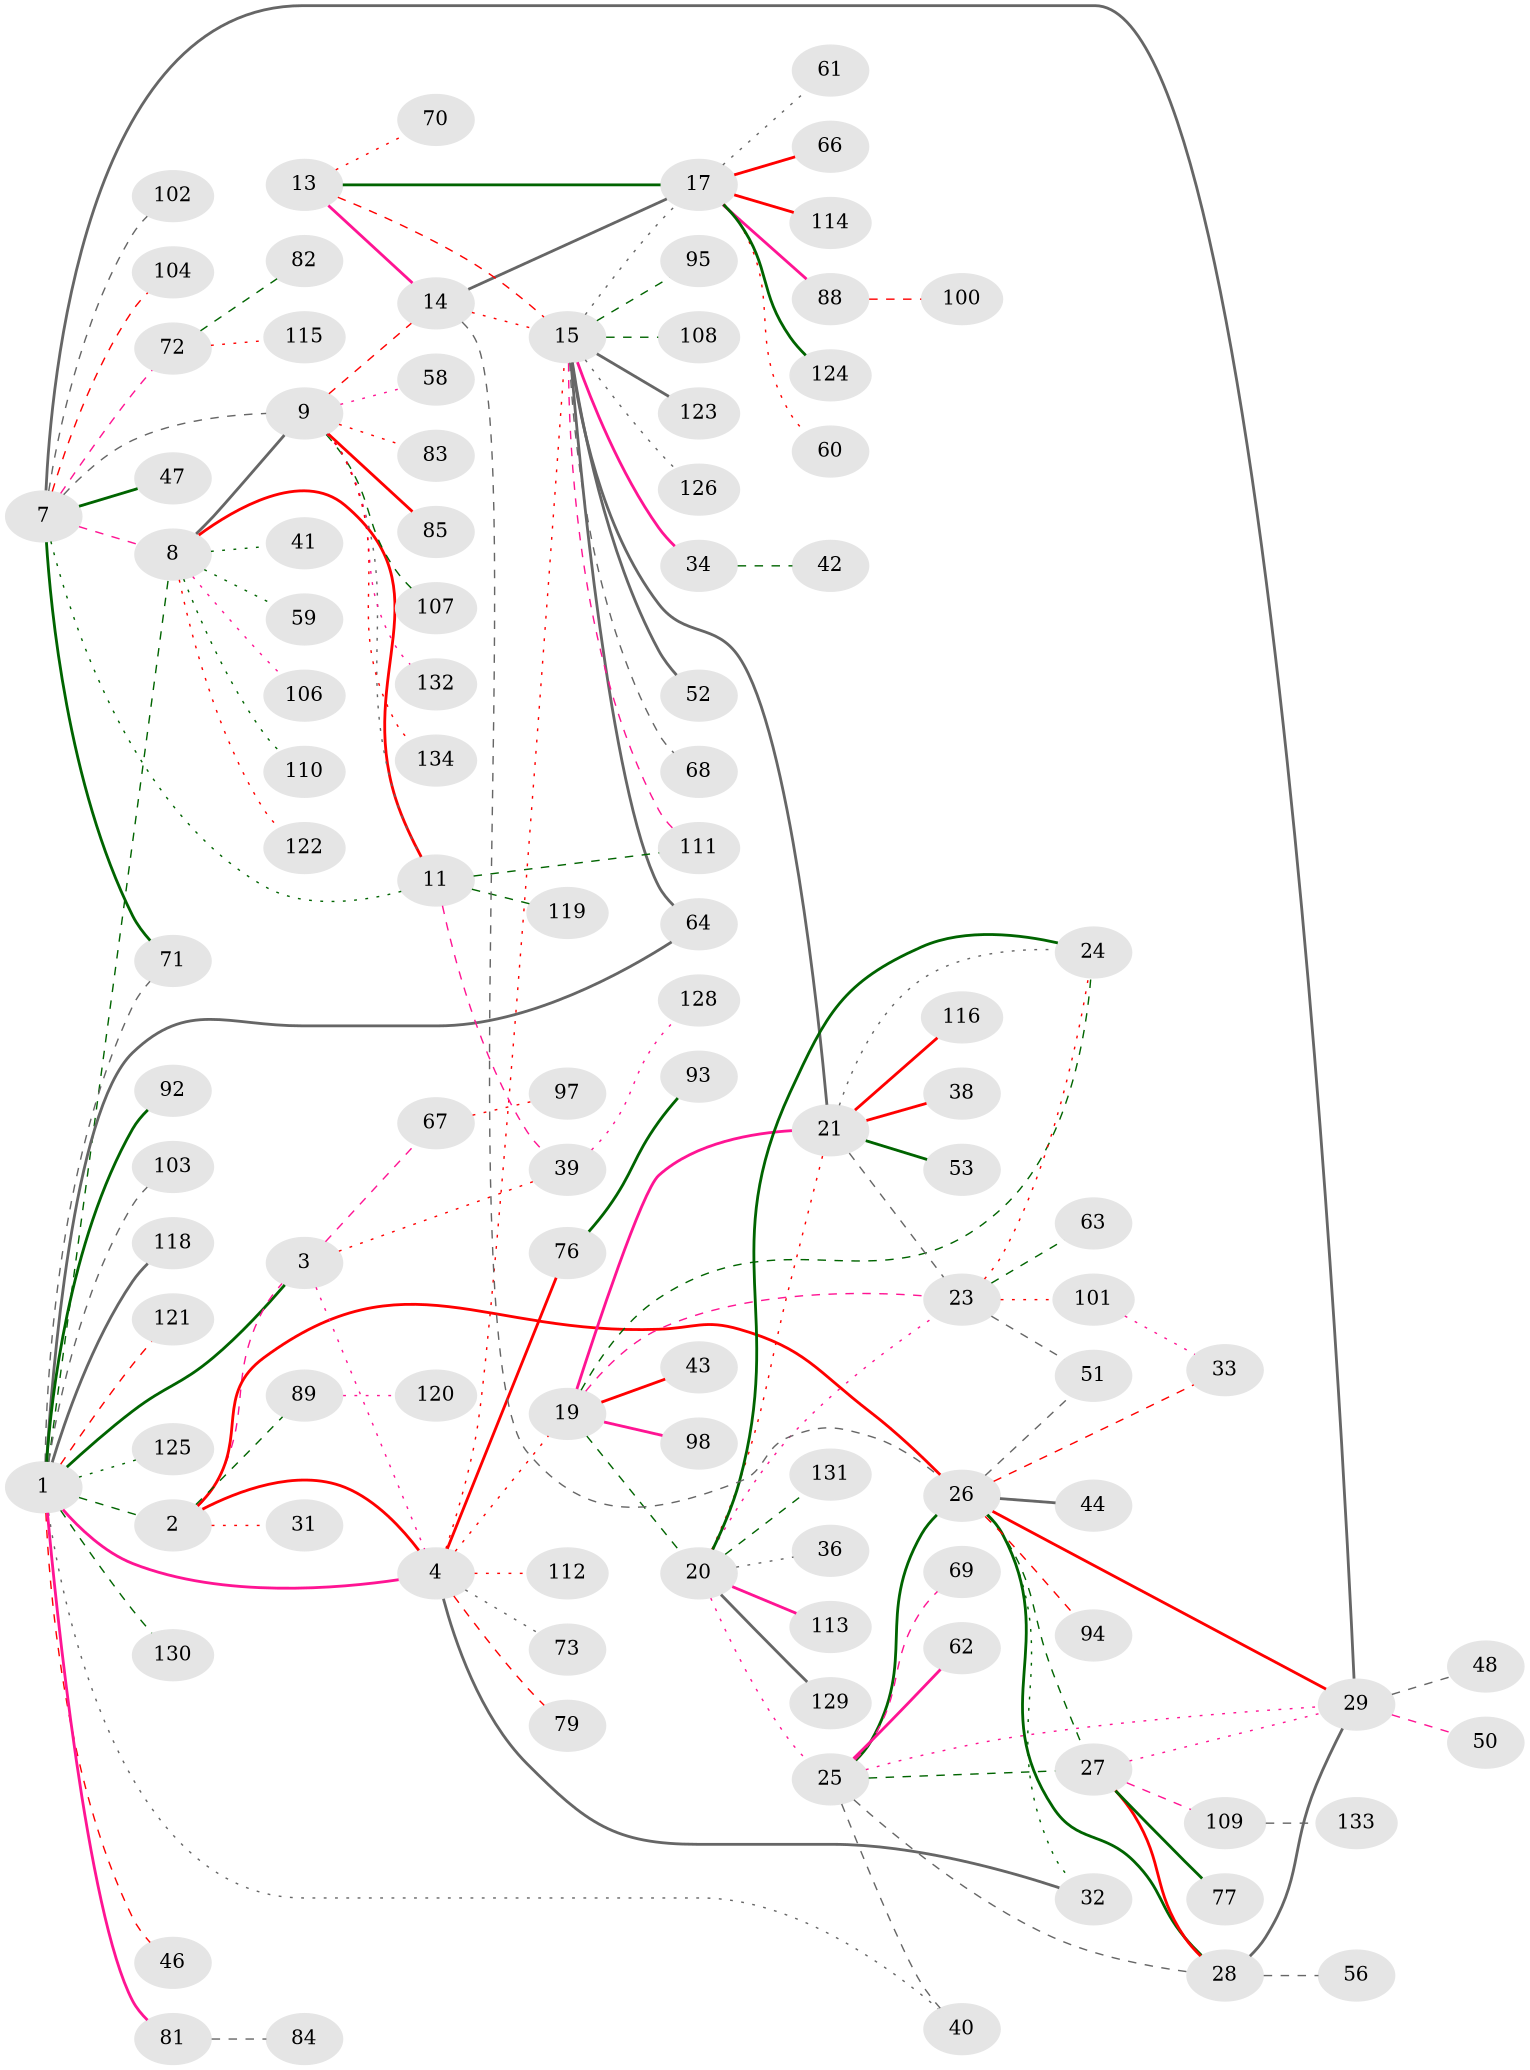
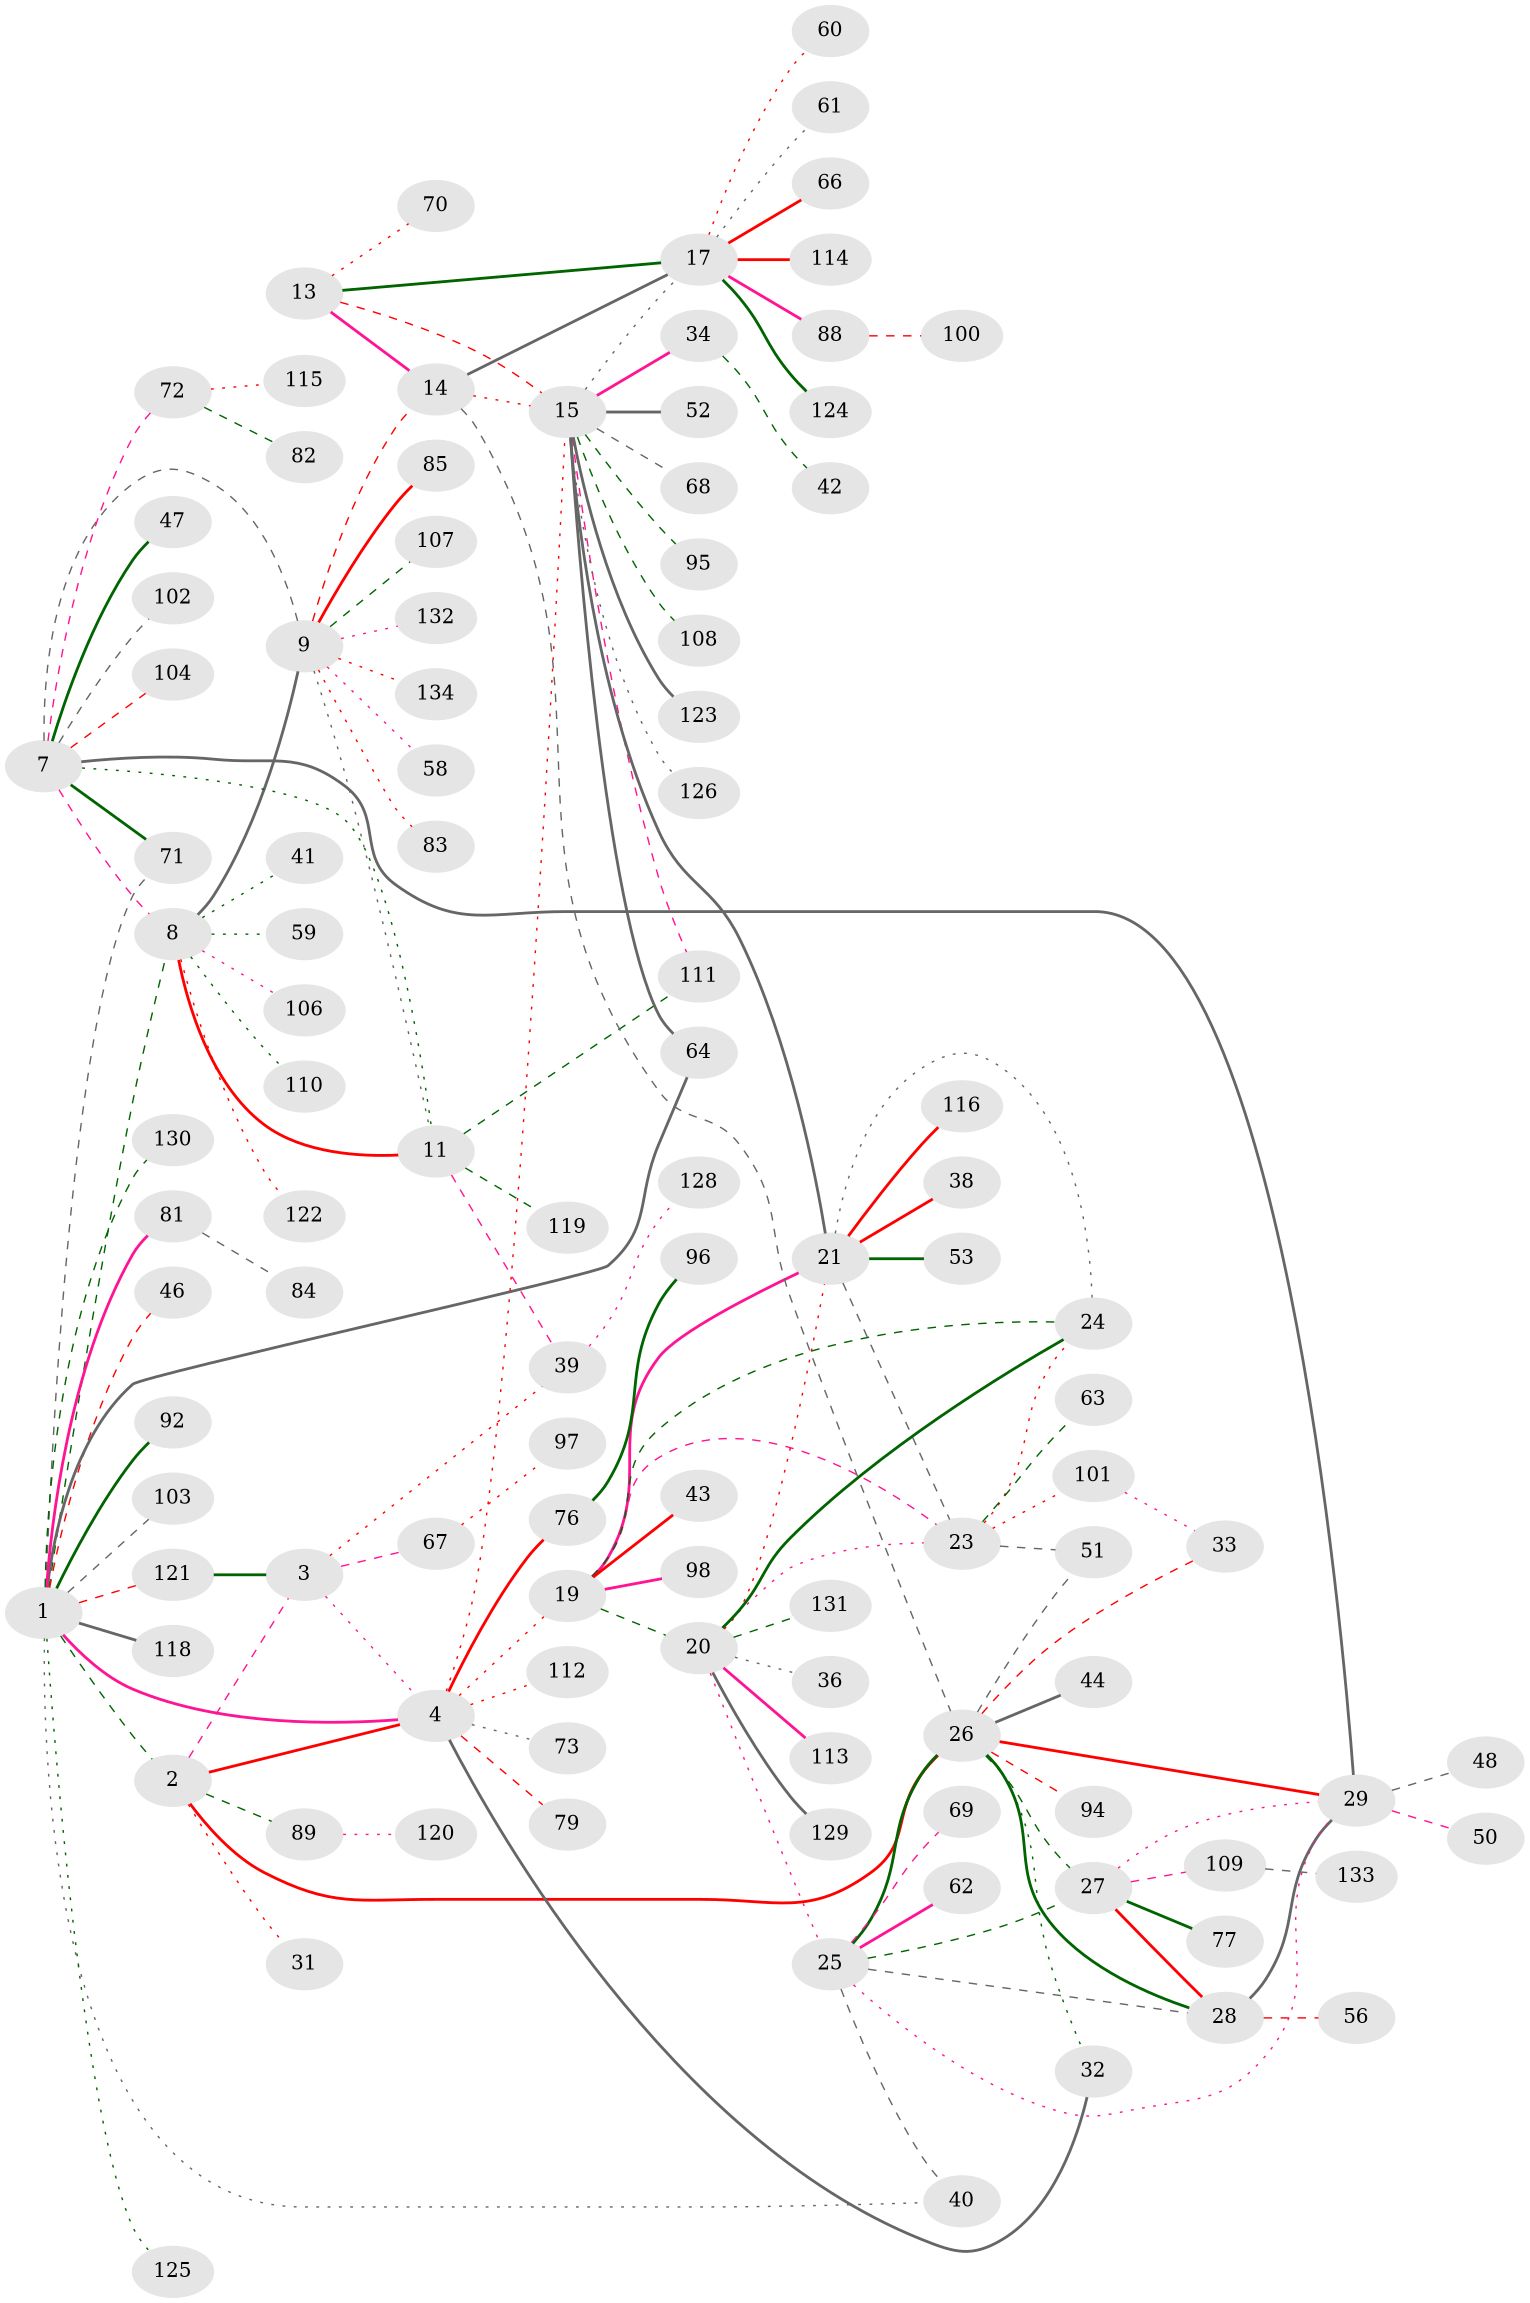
node "93": label "93" -> "96"
edge "3" -- "1": now "3" -- "121"
edge "28" -- "56": color gray40 -> red
